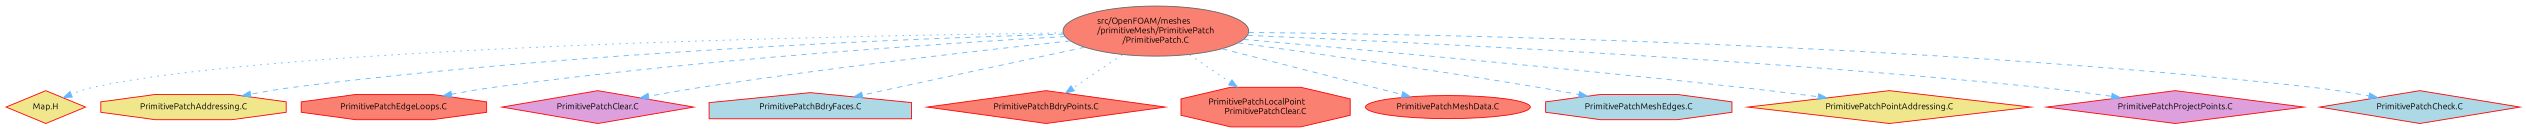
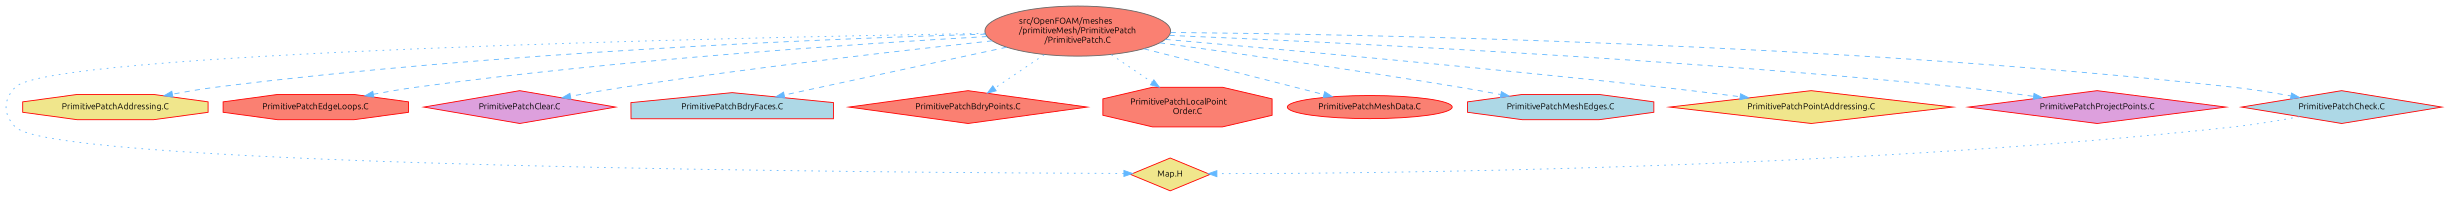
node "PrimitivePatchLocalPoint PrimitivePatchClear.C": label "PrimitivePatchLocalPoint PrimitivePatchClear.C" -> "PrimitivePatchLocalPoint Order.C"
edge "PrimitivePatchCheck.C" -> "Map.H": added
